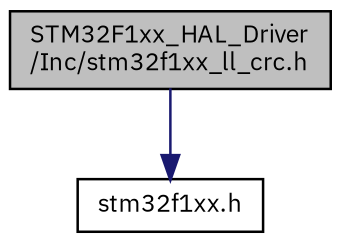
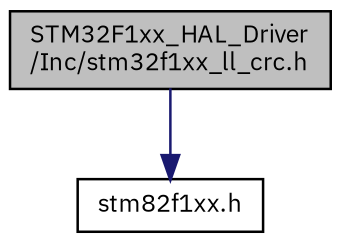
node "stm32f1xx.h": label "stm32f1xx.h" -> "stm82f1xx.h"
